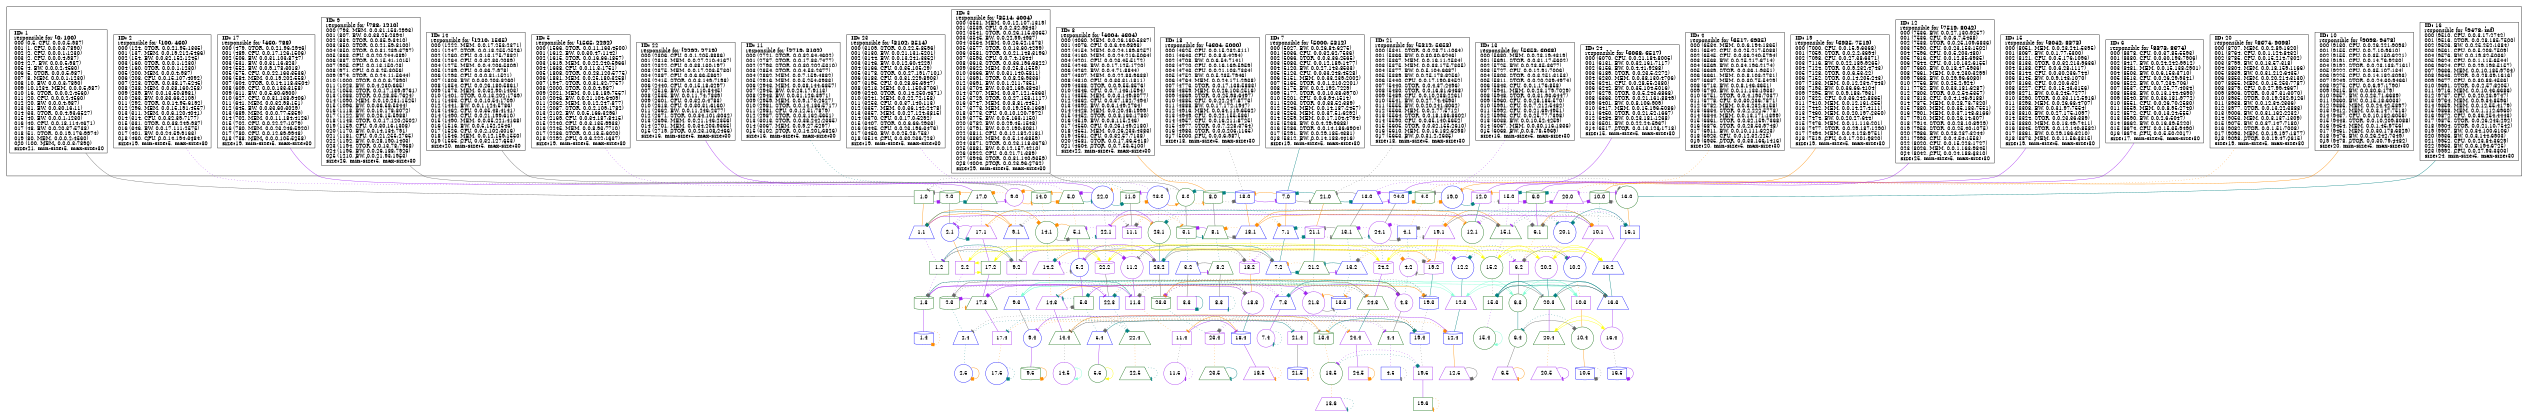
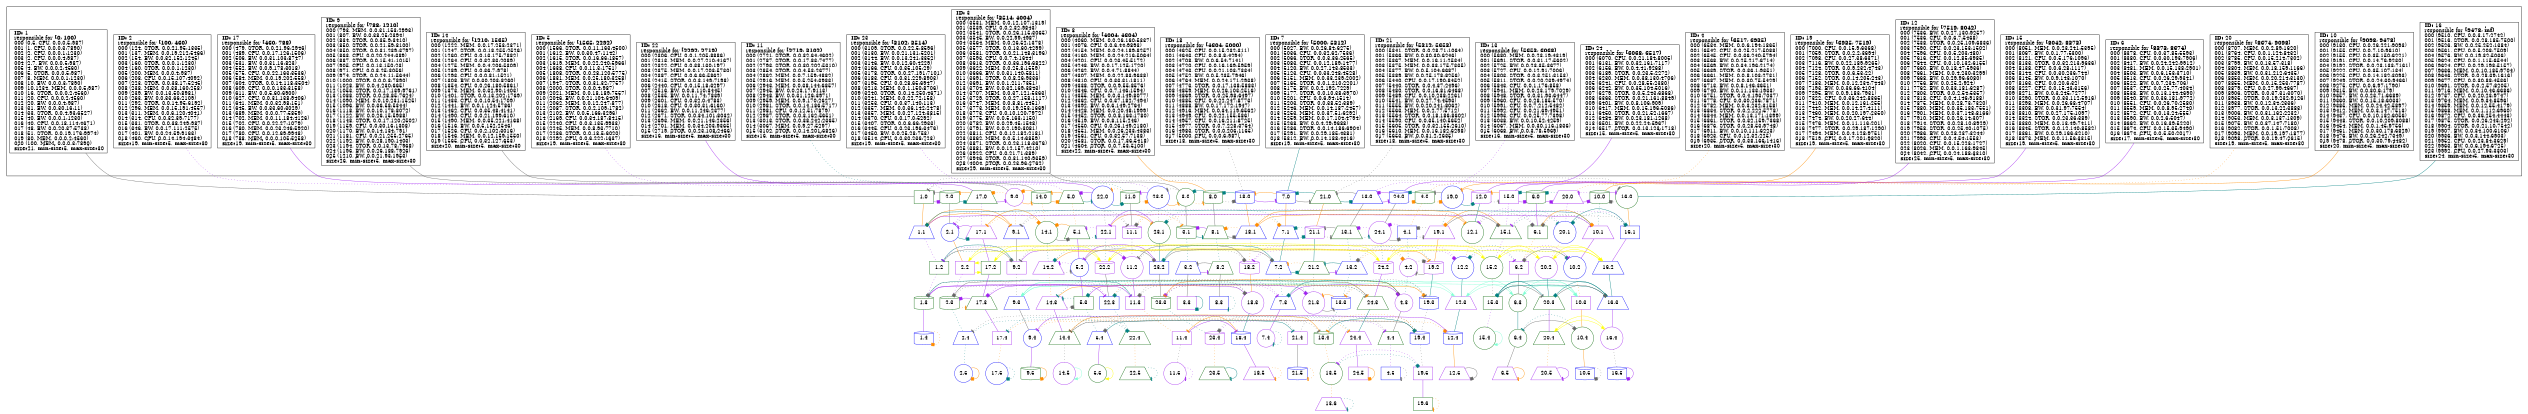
edge "23.0" -> "3.0": arrowhead normal -> tee
